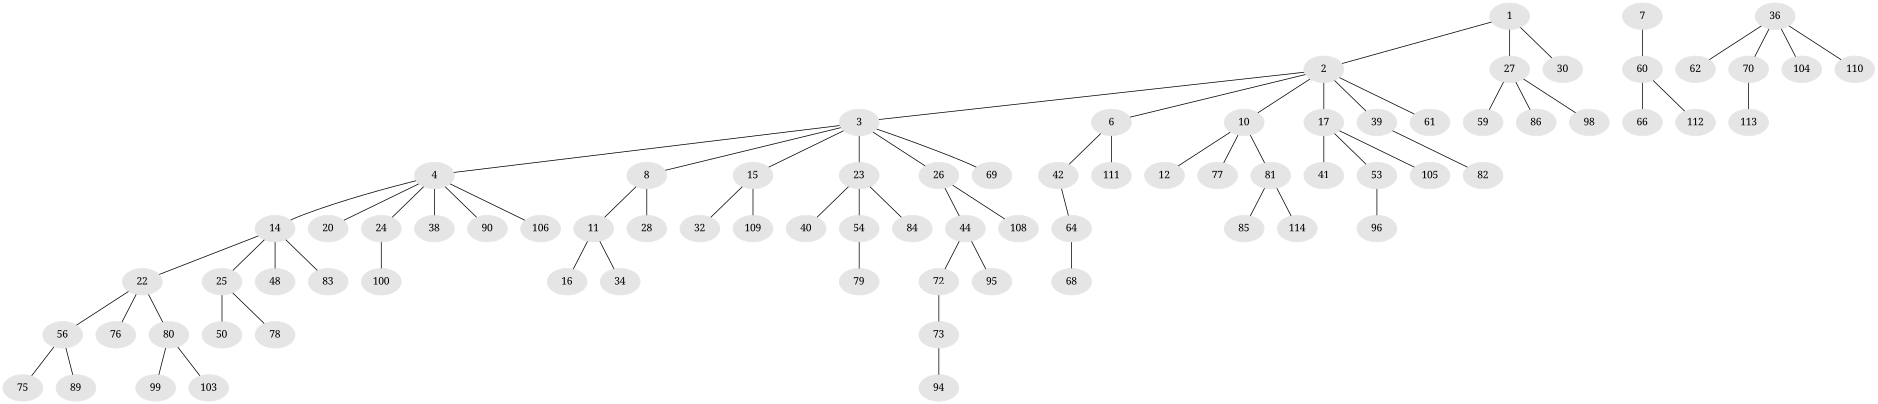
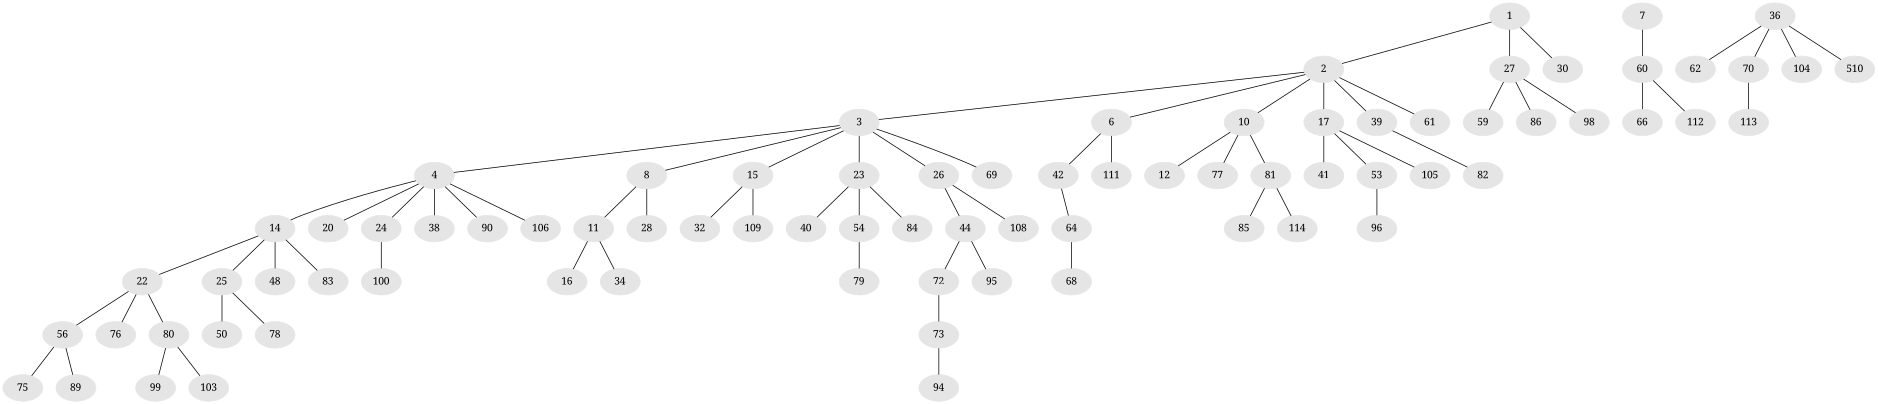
node "110": label "110" -> "510"
